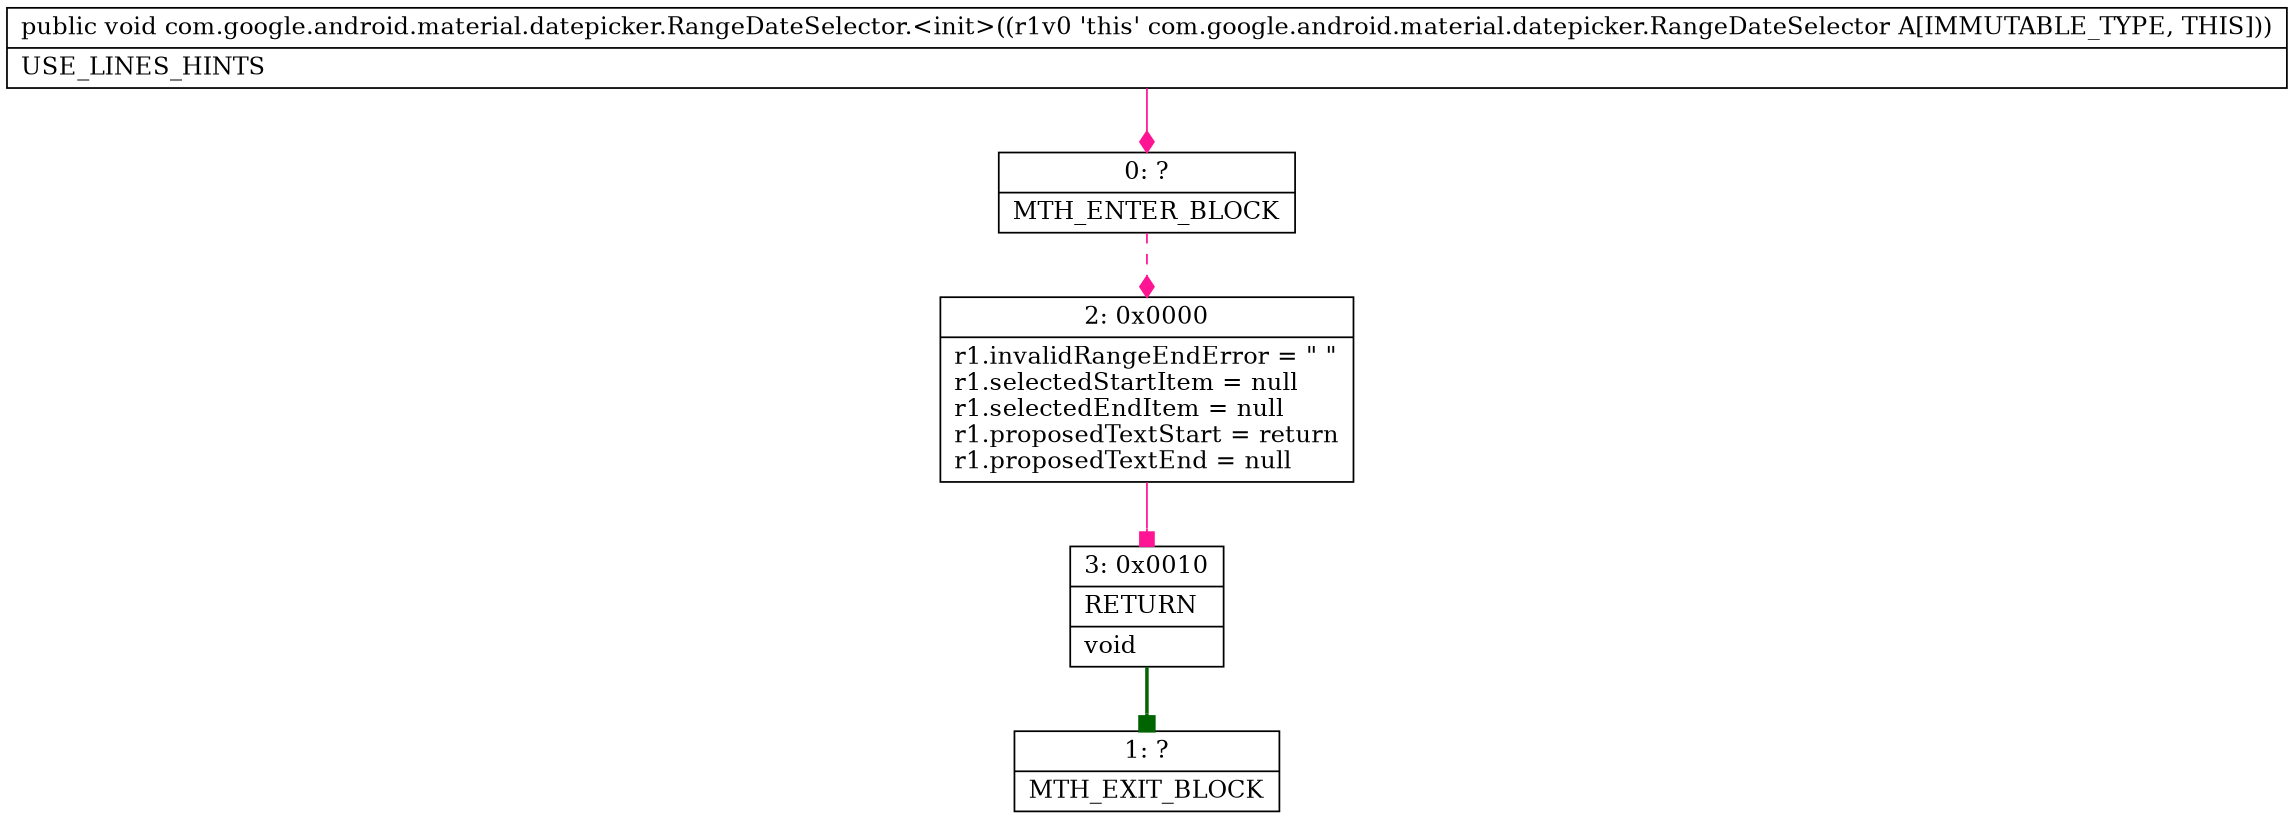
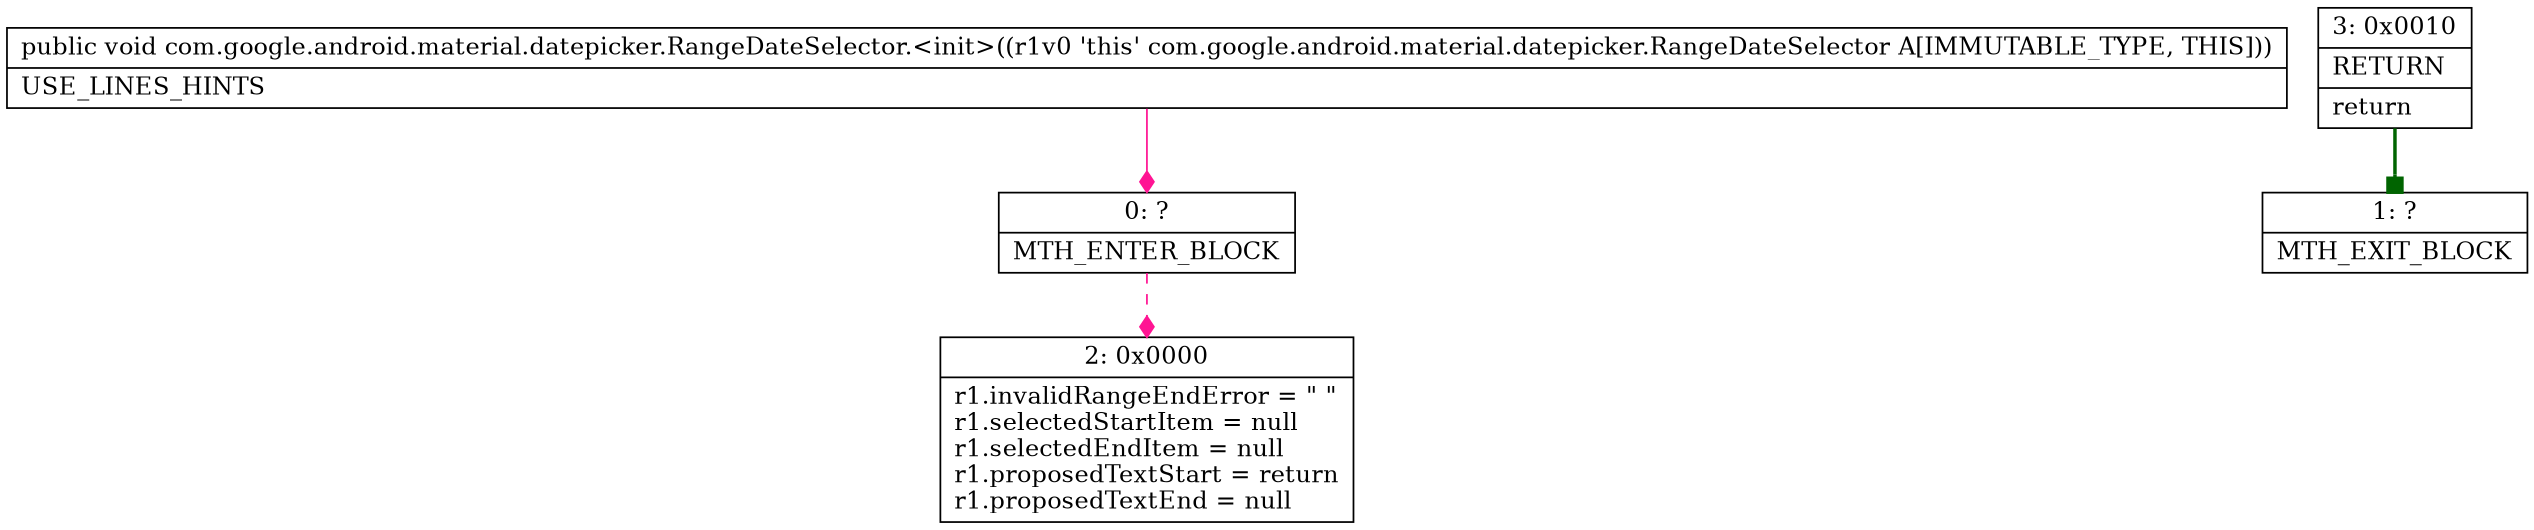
edge "2: 0x0000" -> "3: 0x0010": removed
node "3: 0x0010": text "void" -> "return"
